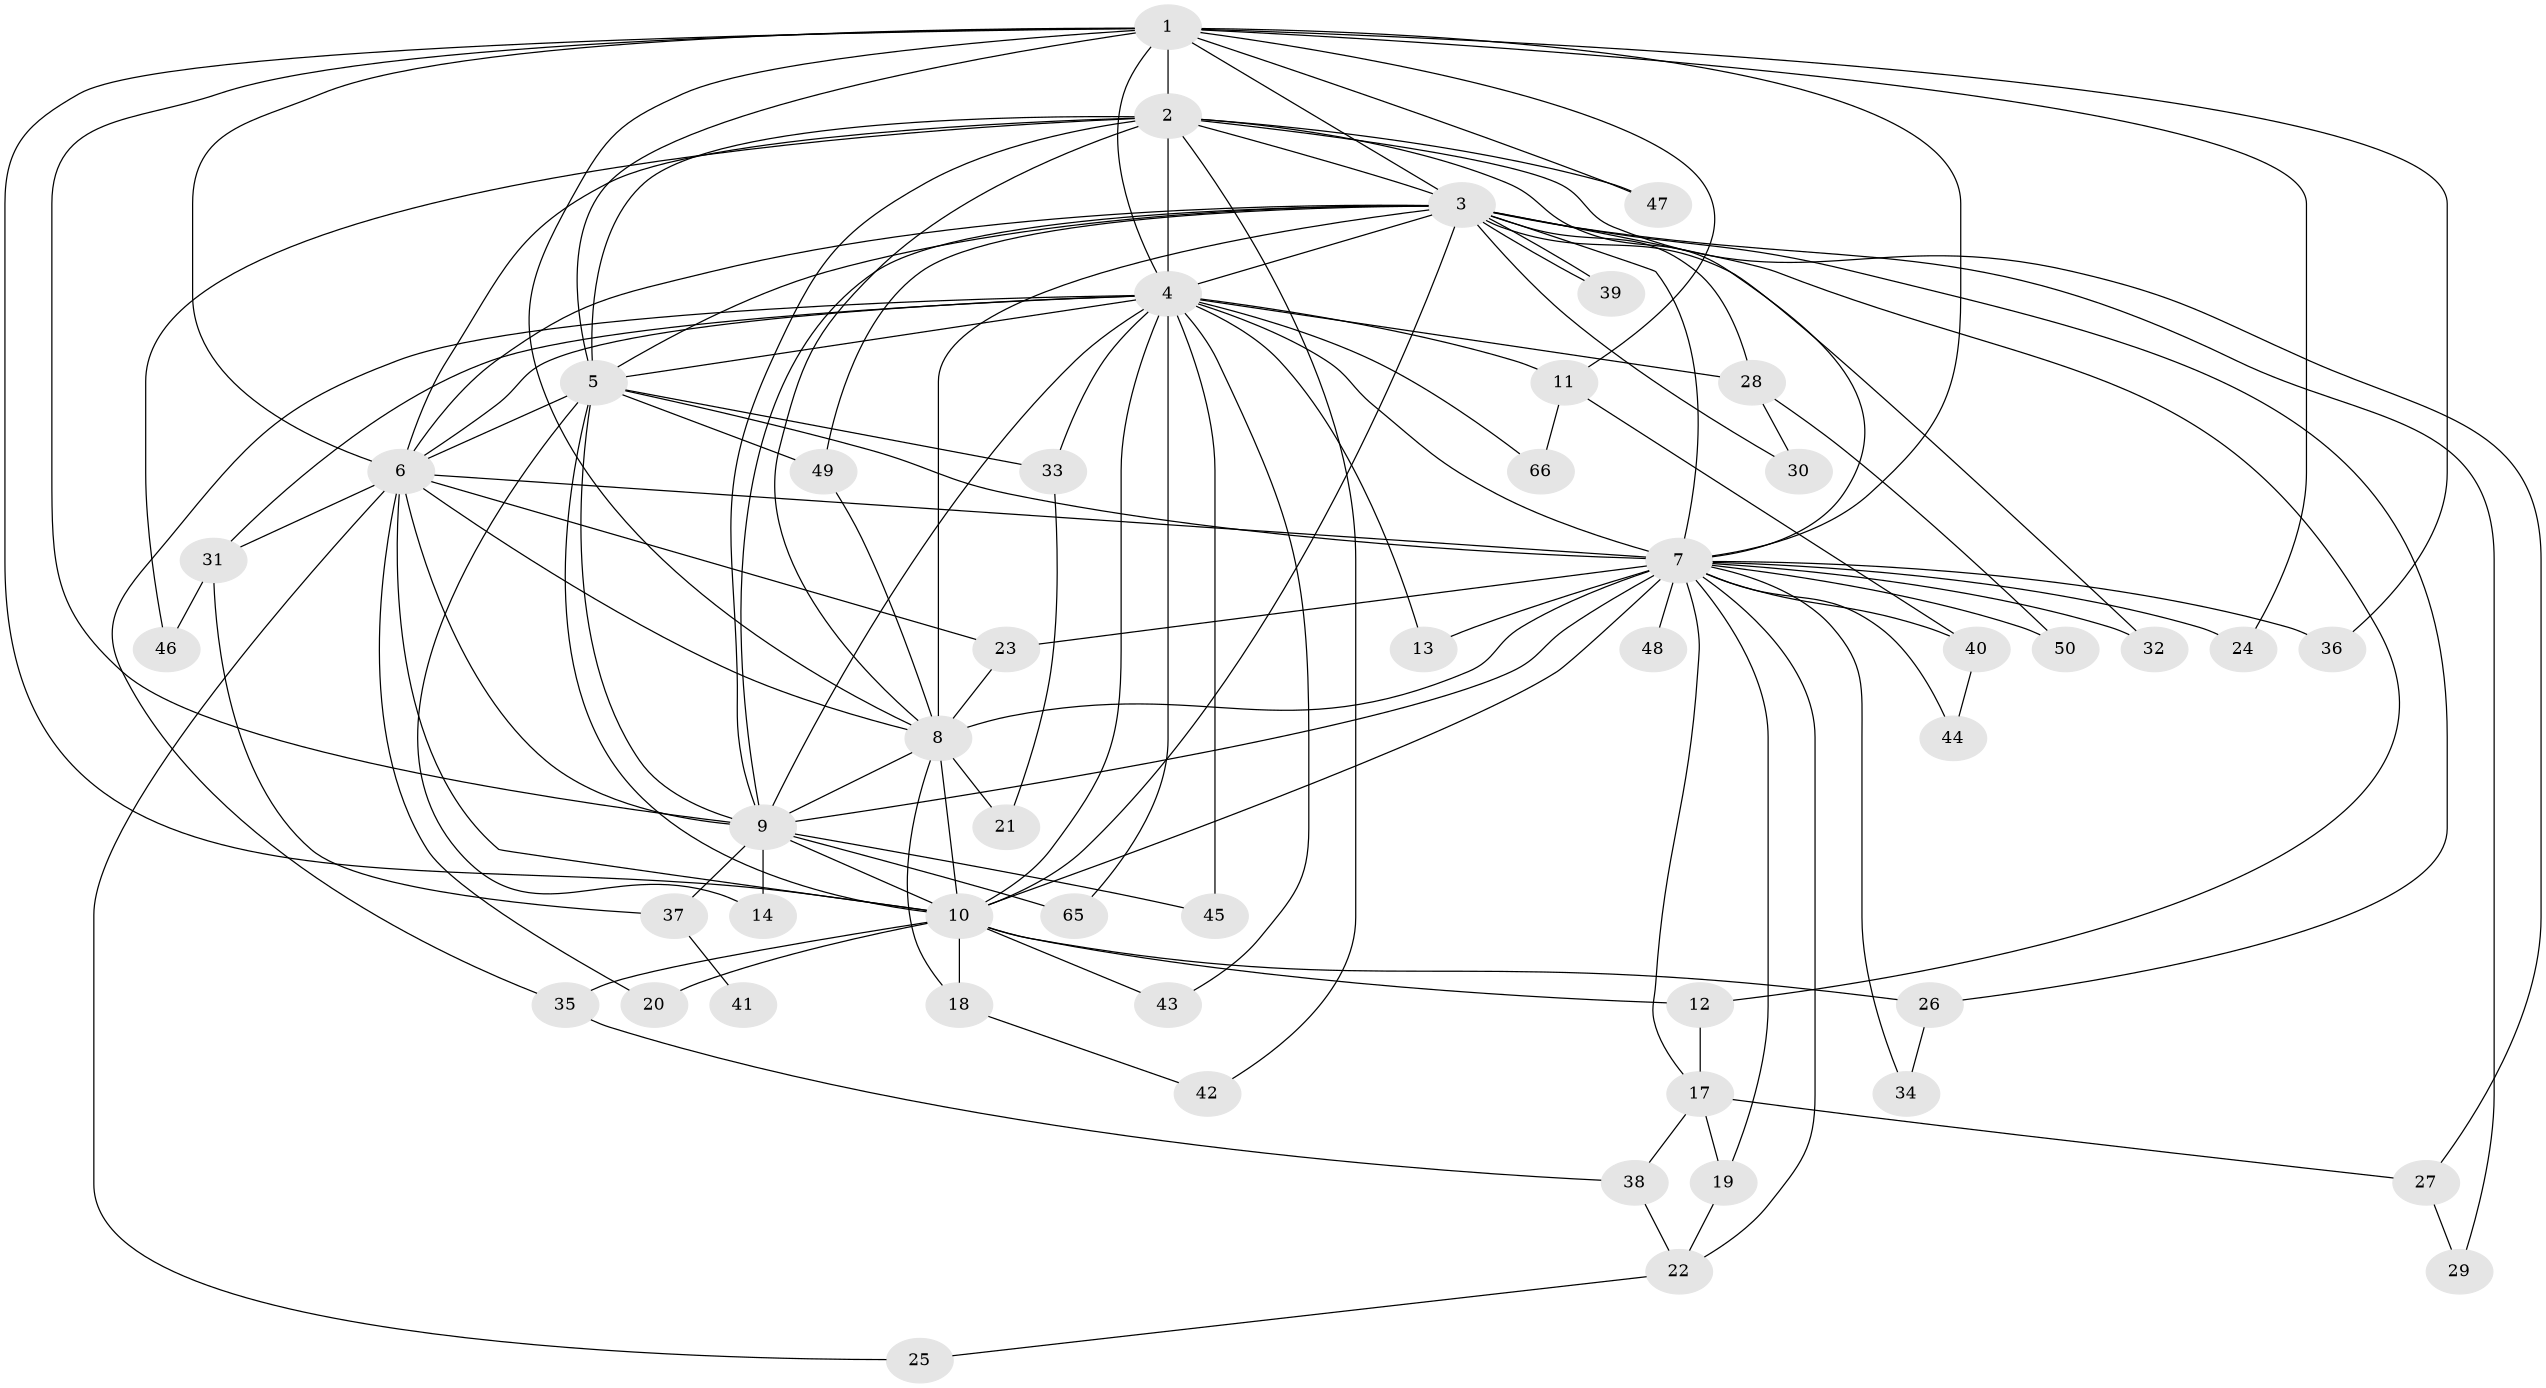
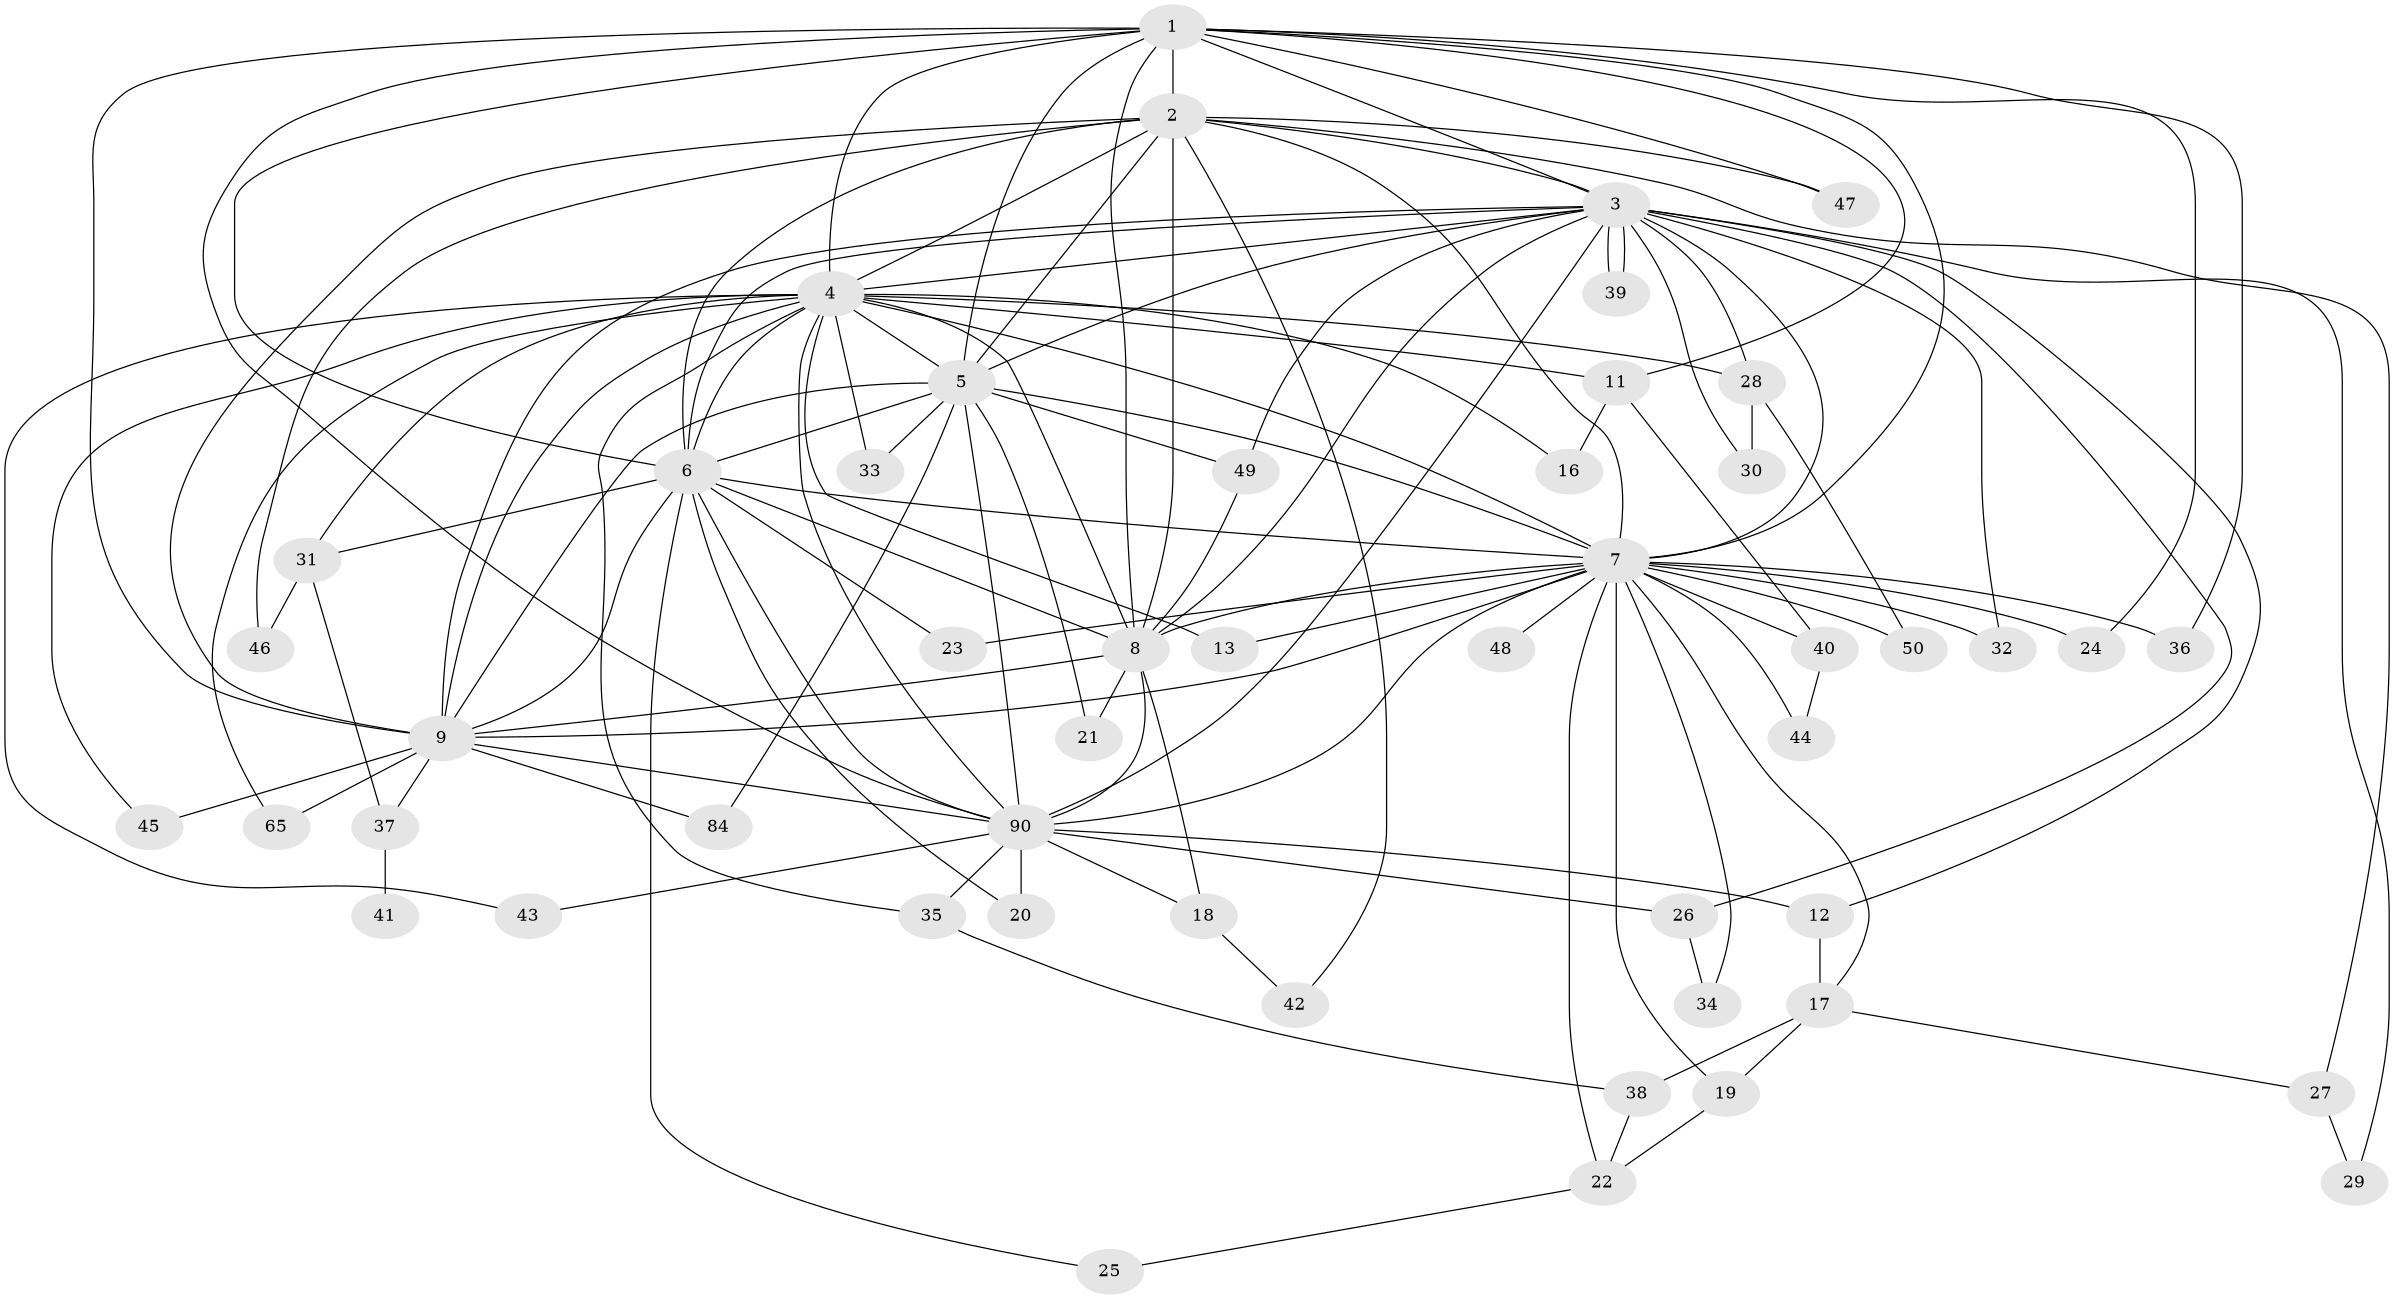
node "66": label "66" -> "16"
edge "33" -- "21": now "5" -- "21"
edge "23" -- "8": now "4" -- "8"
node "14": label "14" -> "84"
node "10": label "10" -> "90"
